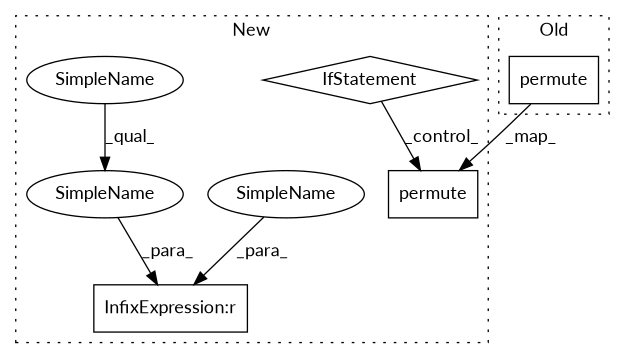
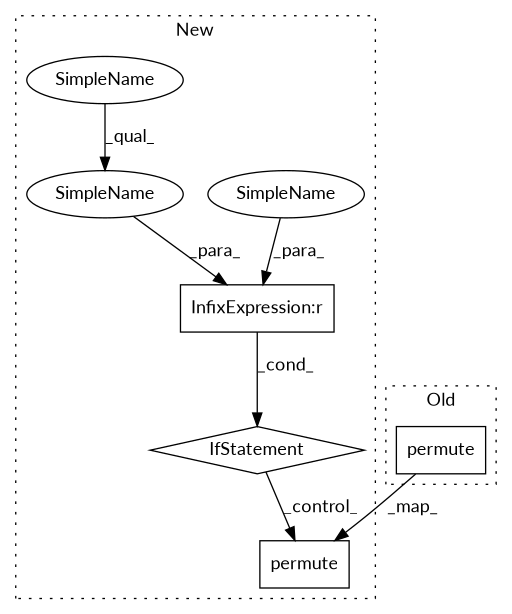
edge "InfixExpression:r" -> "IfStatement": added, label "_cond_"
